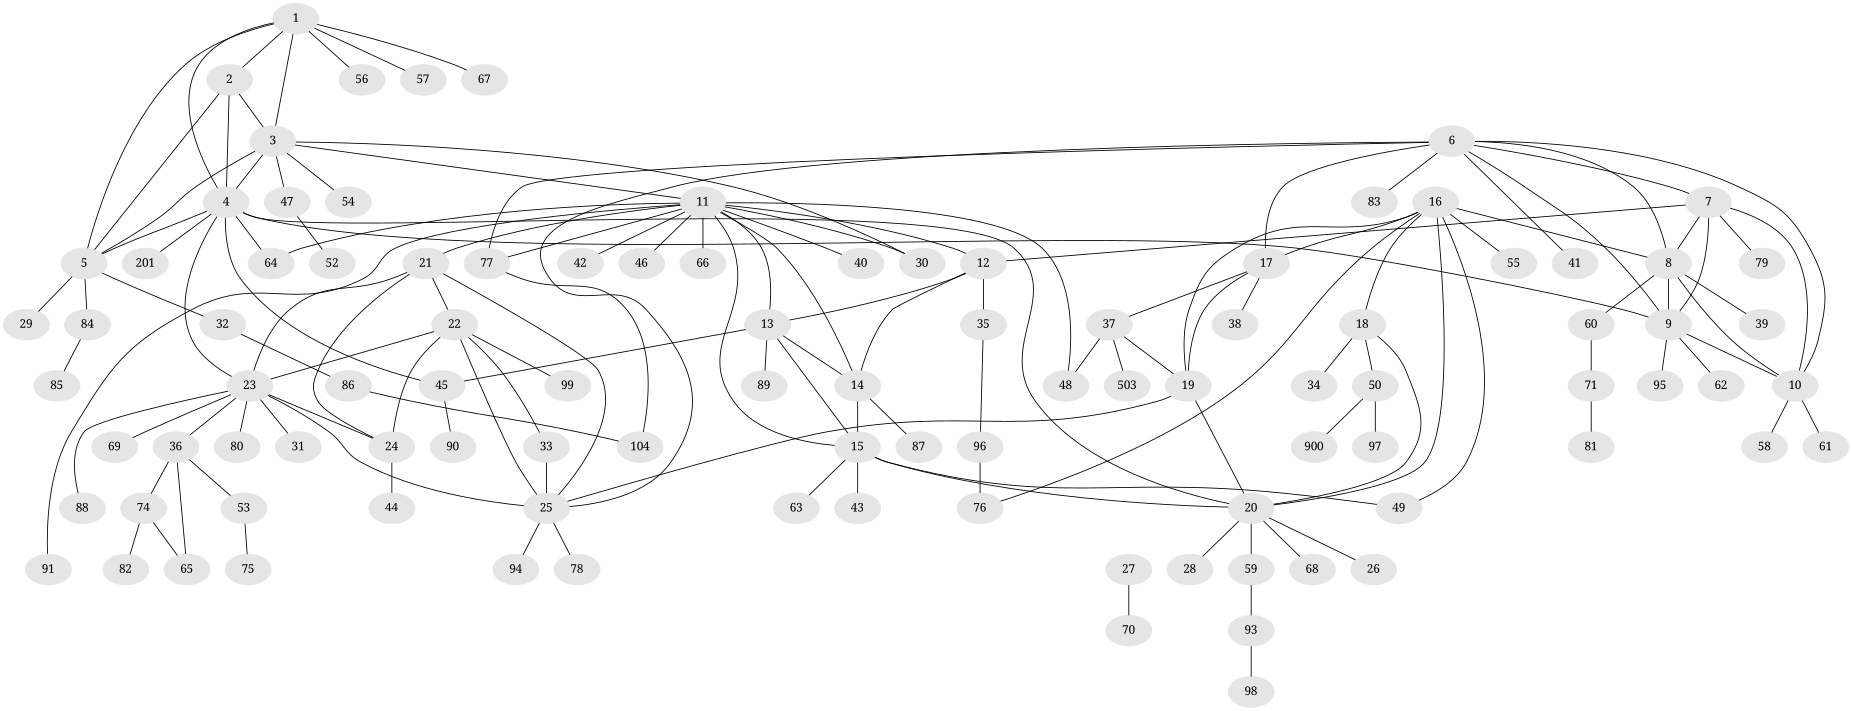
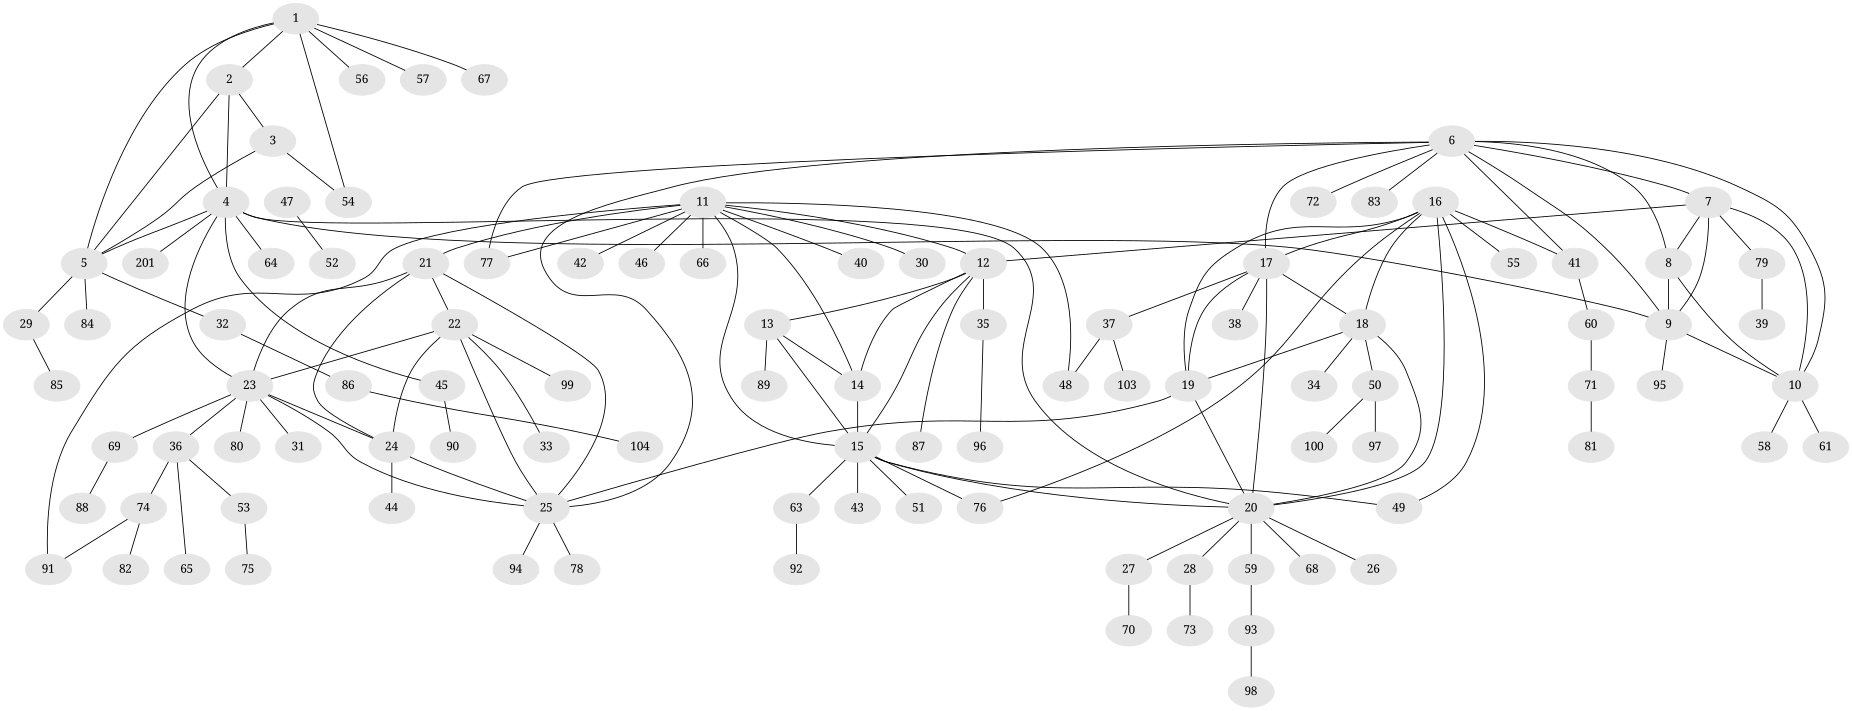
edge "1" -- "3": now "1" -- "54"
edge "3" -- "30": removed
edge "3" -- "4": removed
edge "3" -- "47": removed
edge "3" -- "11": removed
node "72": added
edge "11" -- "64": removed
edge "16" -- "8": now "16" -- "41"
edge "11" -- "13": removed
edge "17" -- "18": added
edge "8" -- "60": now "41" -- "60"
edge "8" -- "39": now "79" -- "39"
edge "77" -- "104": removed
edge "12" -- "15": added
edge "84" -- "85": now "29" -- "85"
edge "13" -- "45": removed
edge "37" -- "19": now "18" -- "19"
node "503": label "503" -> "103"
edge "17" -- "20": added
node "62": removed
edge "23" -- "88": now "69" -- "88"
edge "14" -- "87": now "12" -- "87"
node "900": label "900" -> "100"
edge "96" -- "76": now "15" -- "76"
edge "33" -- "25": now "24" -- "25"
node "51": added
edge "74" -- "65": now "74" -- "91"
edge "20" -- "27": added
node "92": added
node "73": added
